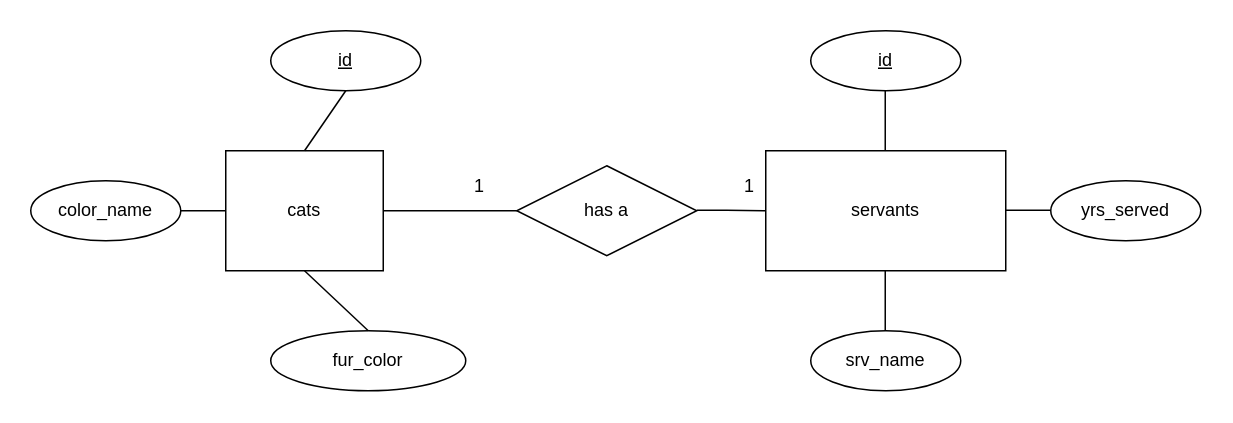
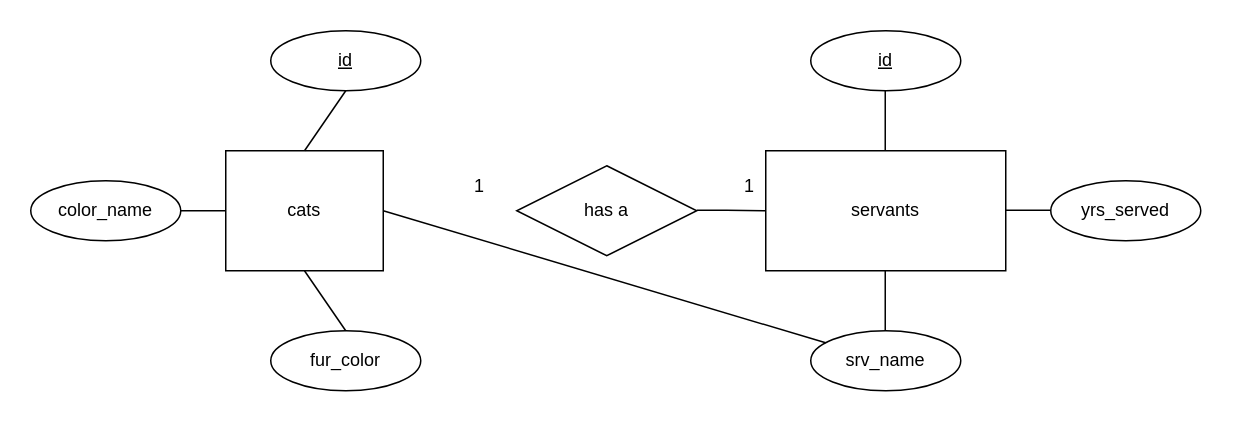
edge "cats" -- "has a": now "cats" -- "srv_name"
node "fur_color": size 195x60 -> 150x60
